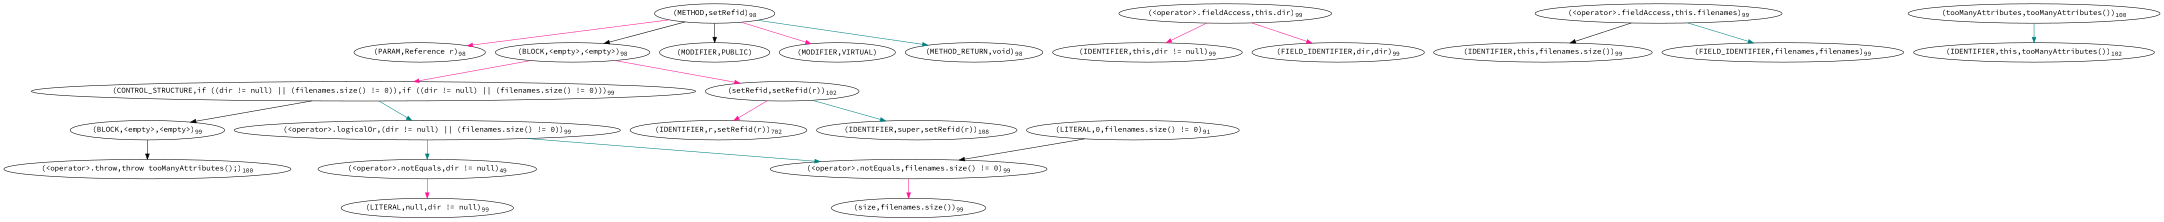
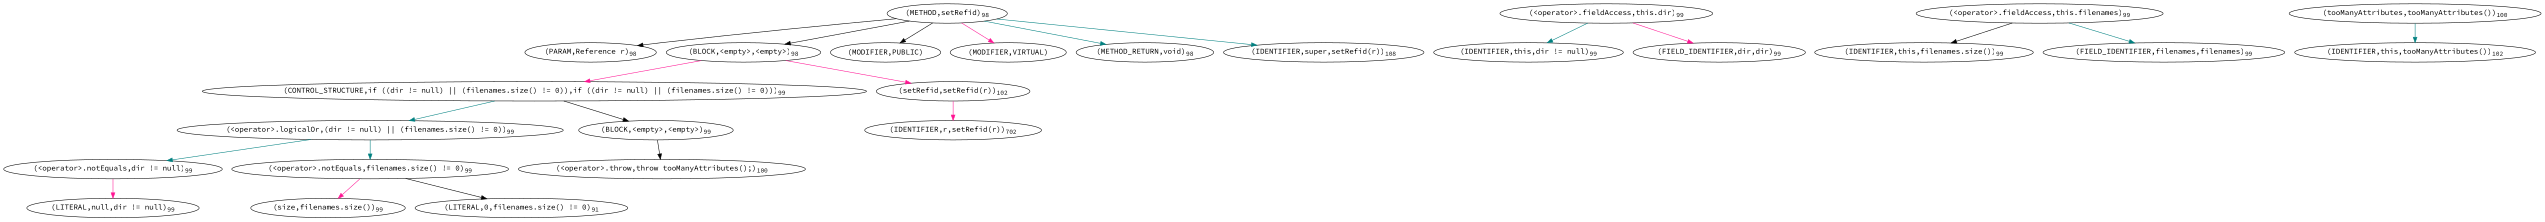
edge "(METHOD,setRefid)" -> "(PARAM,Reference r)": color deeppink -> black
edge "(<operator>.fieldAccess,this.dir)" -> "(IDENTIFIER,this,dir != null)": color deeppink -> teal
edge "(setRefid,setRefid(r))" -> "(IDENTIFIER,super,setRefid(r))": now "(METHOD,setRefid)" -> "(IDENTIFIER,super,setRefid(r))"
edge "(LITERAL,0,filenames.size() != 0)" -> "(<operator>.notEquals,filenames.size() != 0)": reversed
node "(<operator>.notEquals,dir != null)": text "49" -> "99"
